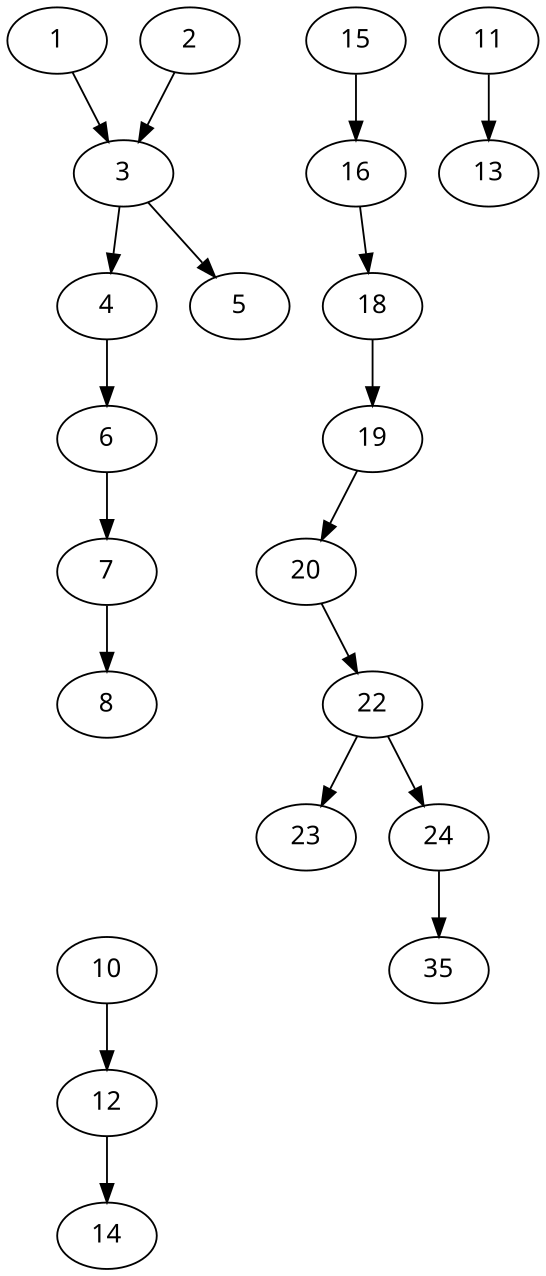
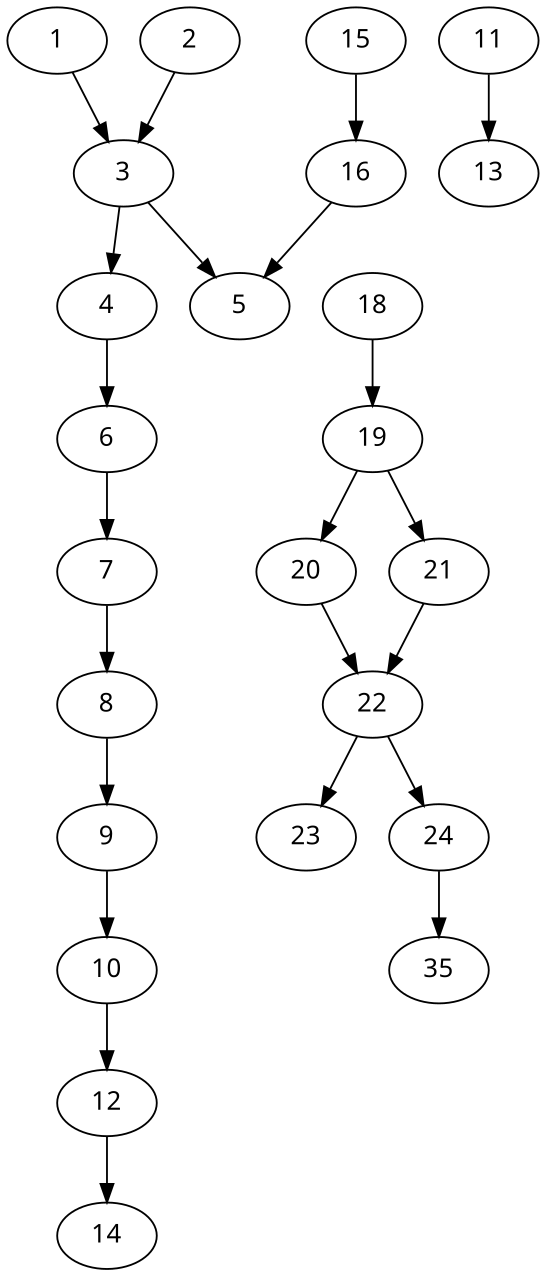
edge "16" -> "18": now "16" -> "5"
node "21": added
node "9": added
